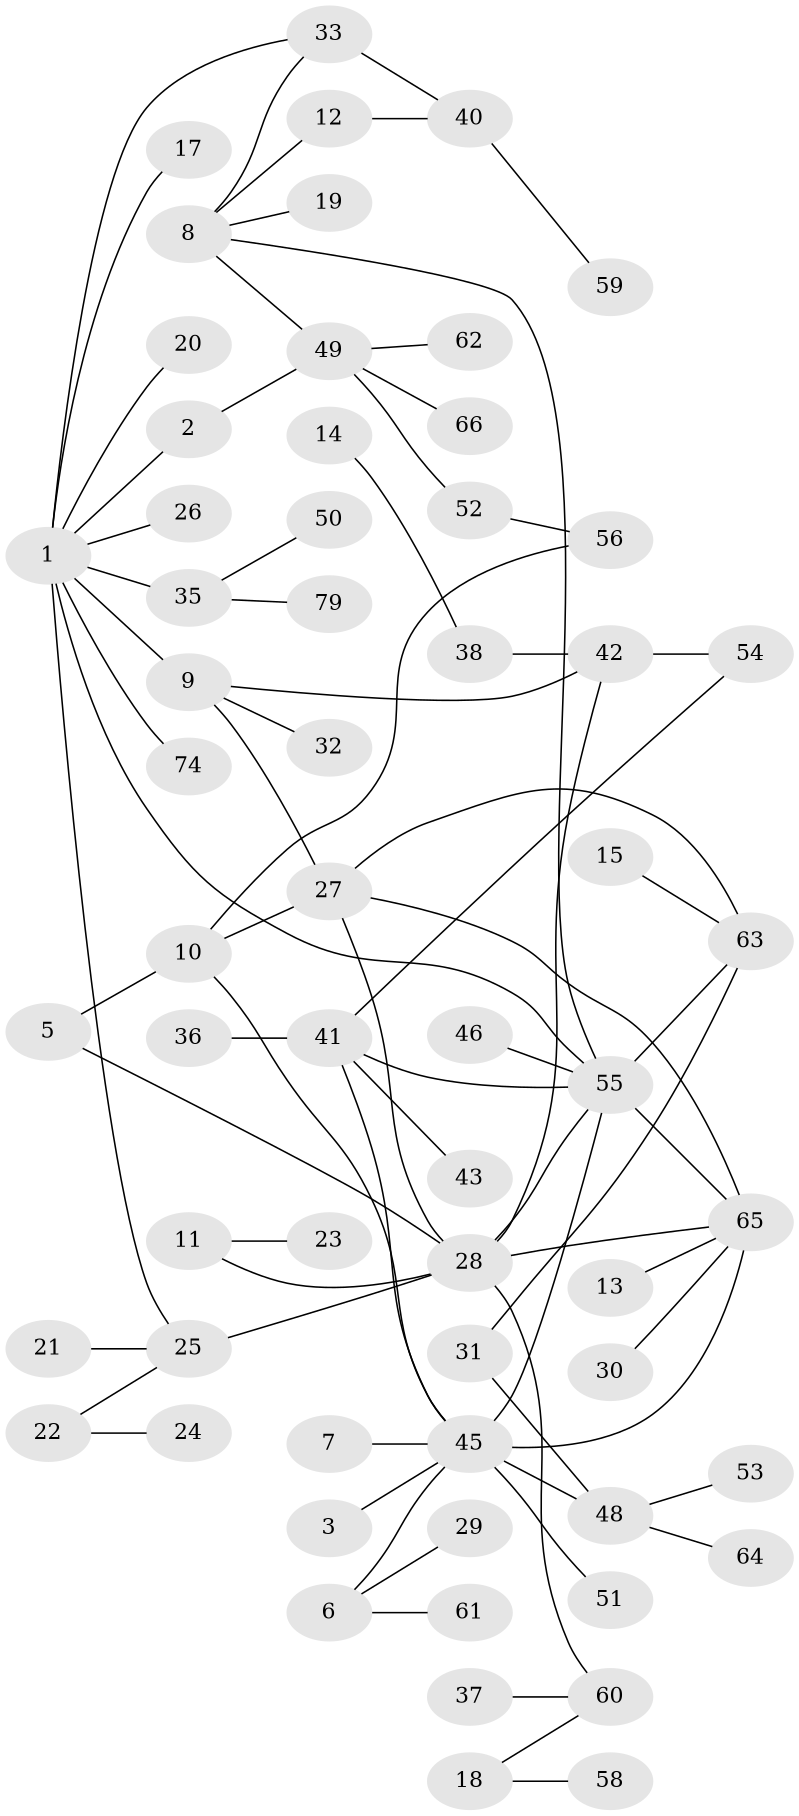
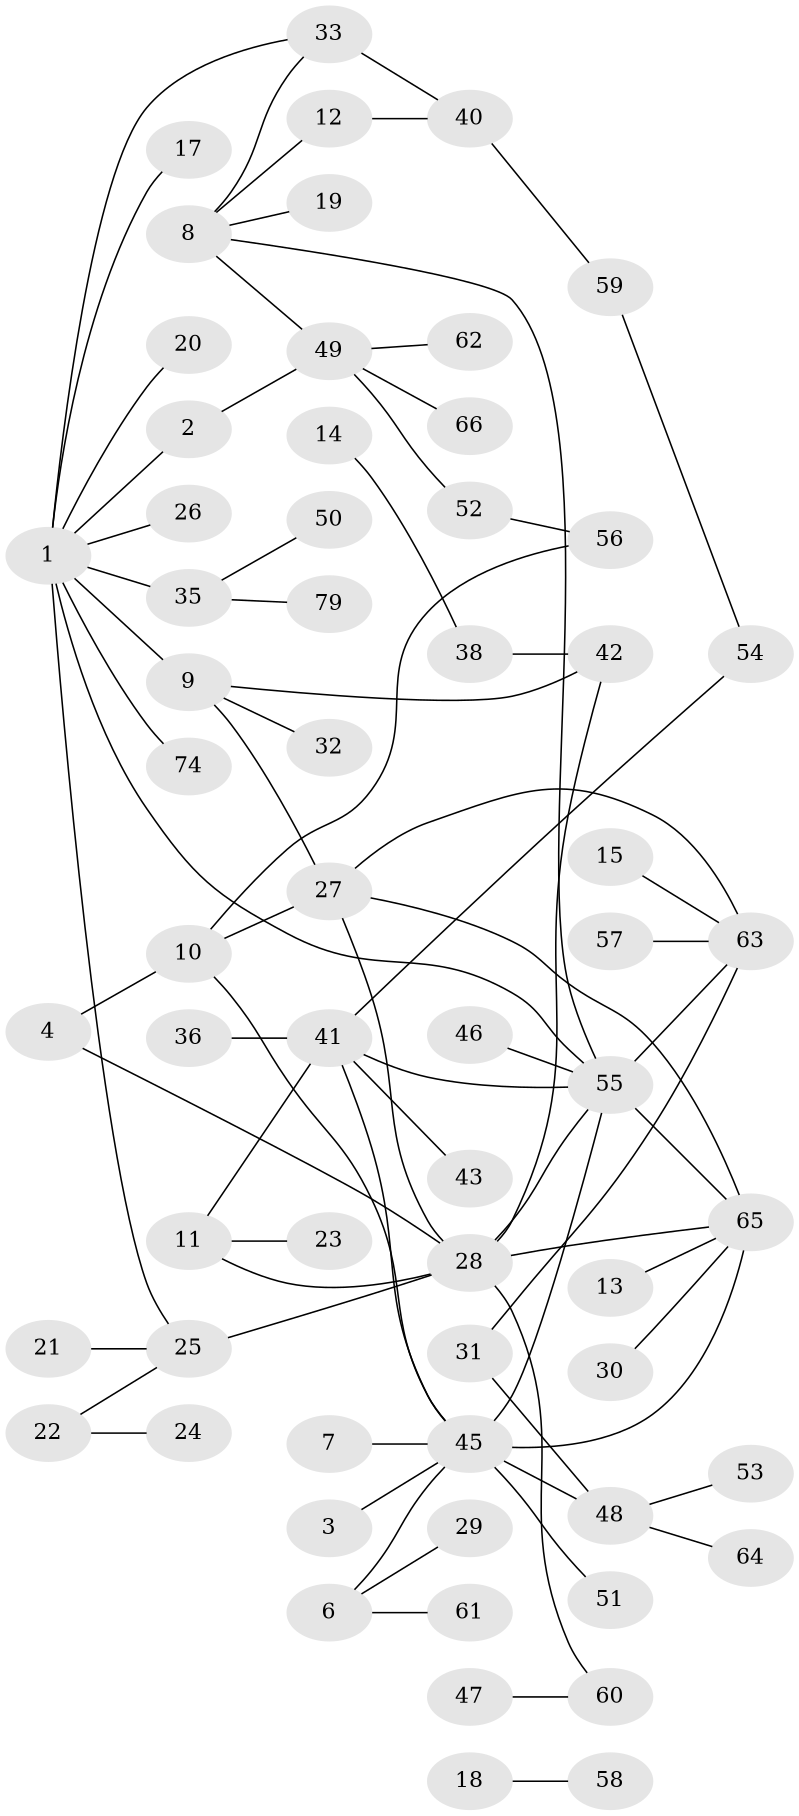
edge "42" -- "54": now "59" -- "54"
node "57": added
node "5": label "5" -> "4"
edge "41" -- "11": added
node "37": label "37" -> "47"
edge "60" -- "18": removed
